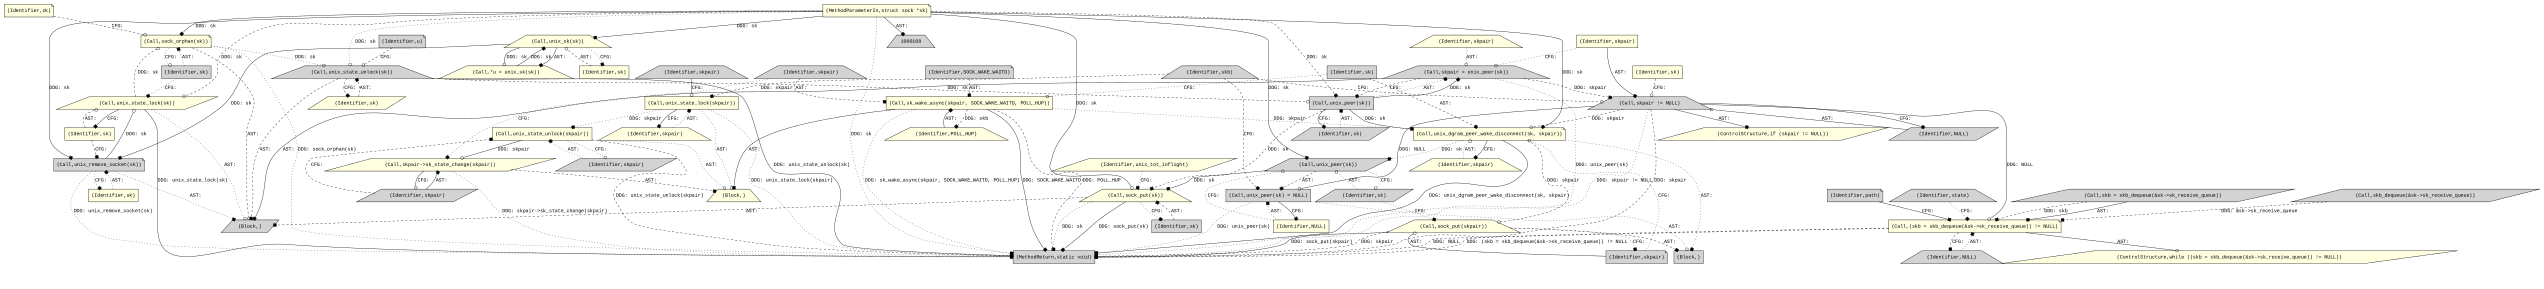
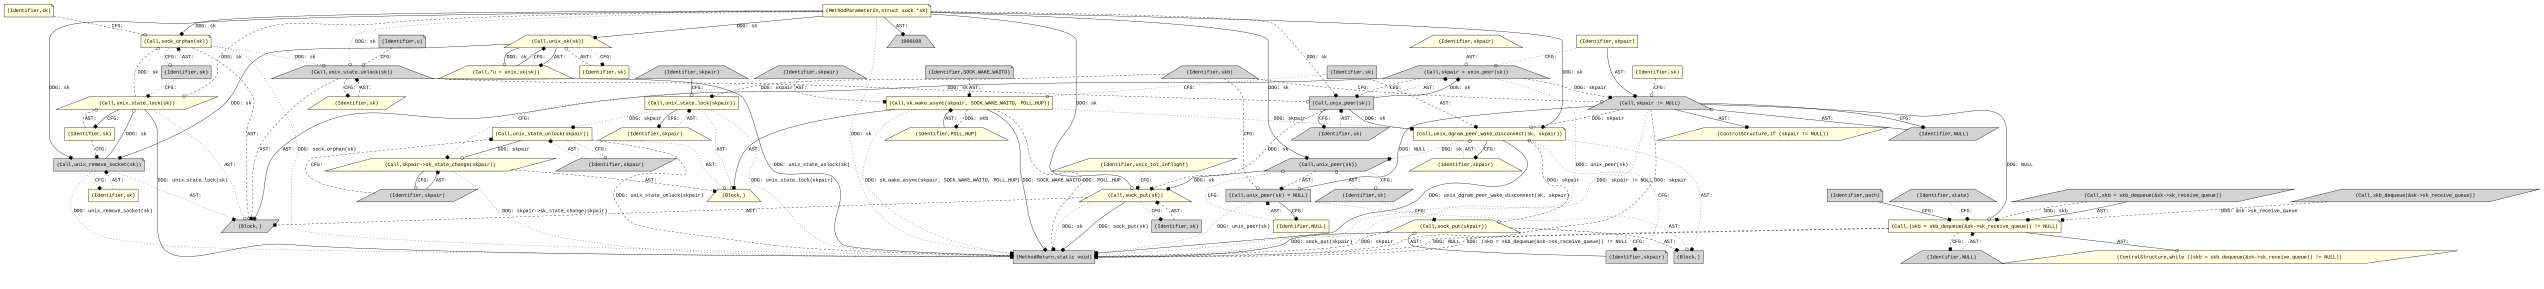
edge "(Call,*u = unix_sk(sk))" -> "(Call,unix_sk(sk))": label "DDG: sk" -> "CFG: "
edge "(Identifier,skb)" -> "(Call,unix_peer(sk) = NULL)": arrowhead box -> odot
